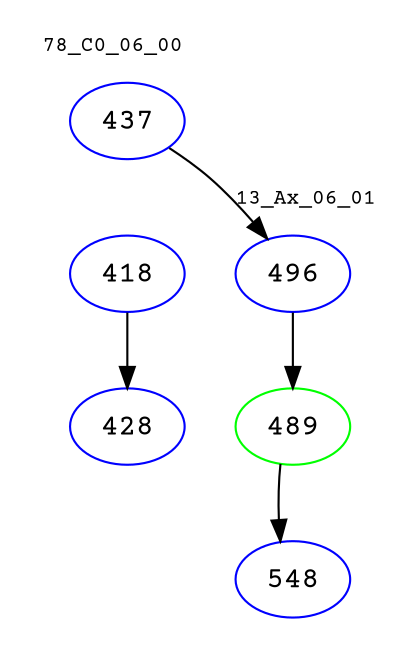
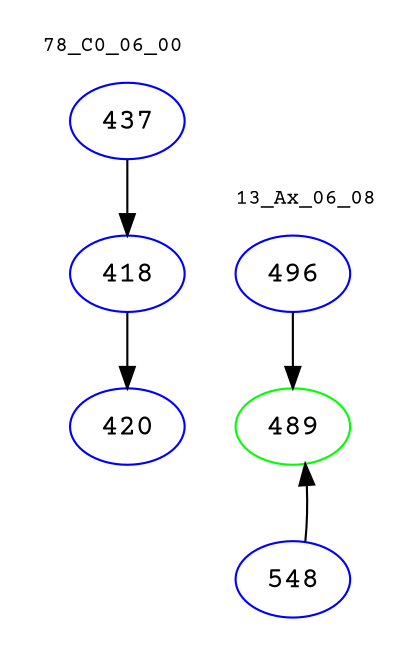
cluster "13_Ax_06_01": label "13_Ax_06_01" -> "13_Ax_06_08"
edge "437" -> "496": now "437" -> "418"
node "428": label "428" -> "420"
edge "489" -> "548": reversed
